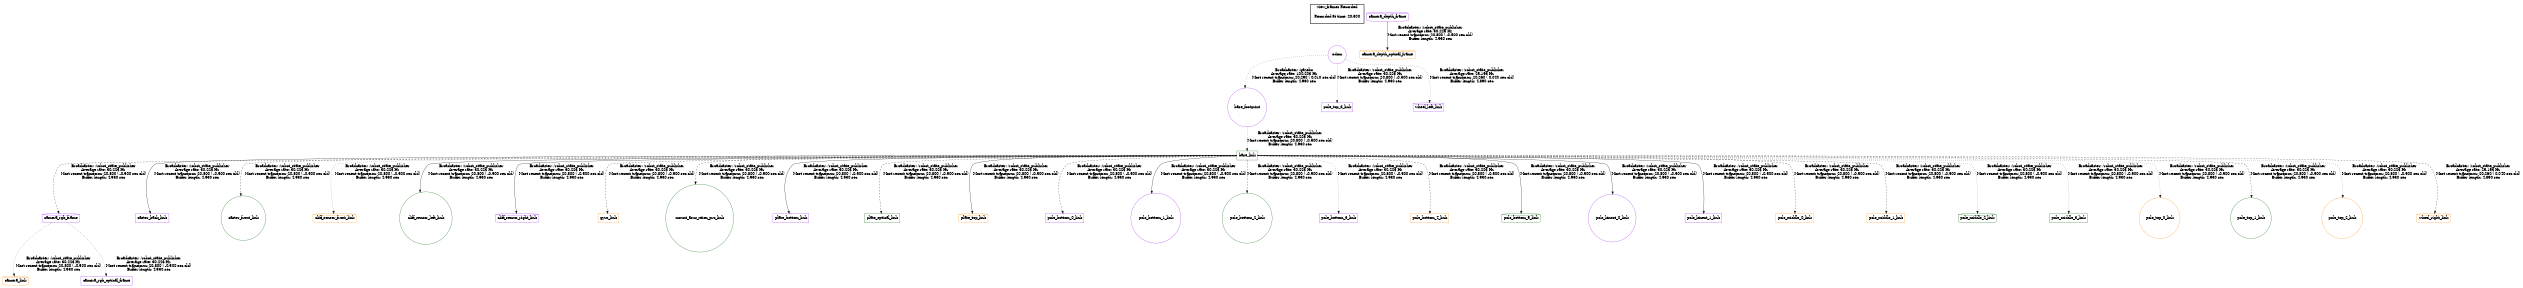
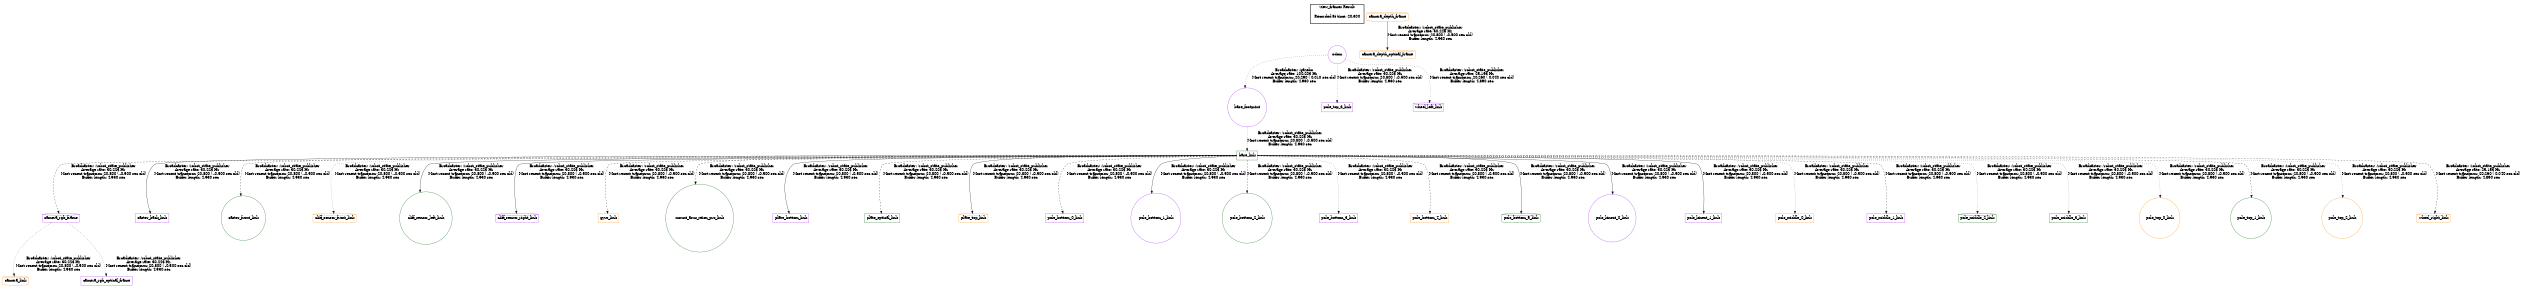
cluster "view_frames Recorded": label "view_frames Recorded" -> "view_frames Result"
node "camera_depth_frame": color purple -> darkorange
edge "base_link" -> "pole_middle_0_link": style dashed -> dotted
node "pole_middle_1_link": color darkorange -> purple
